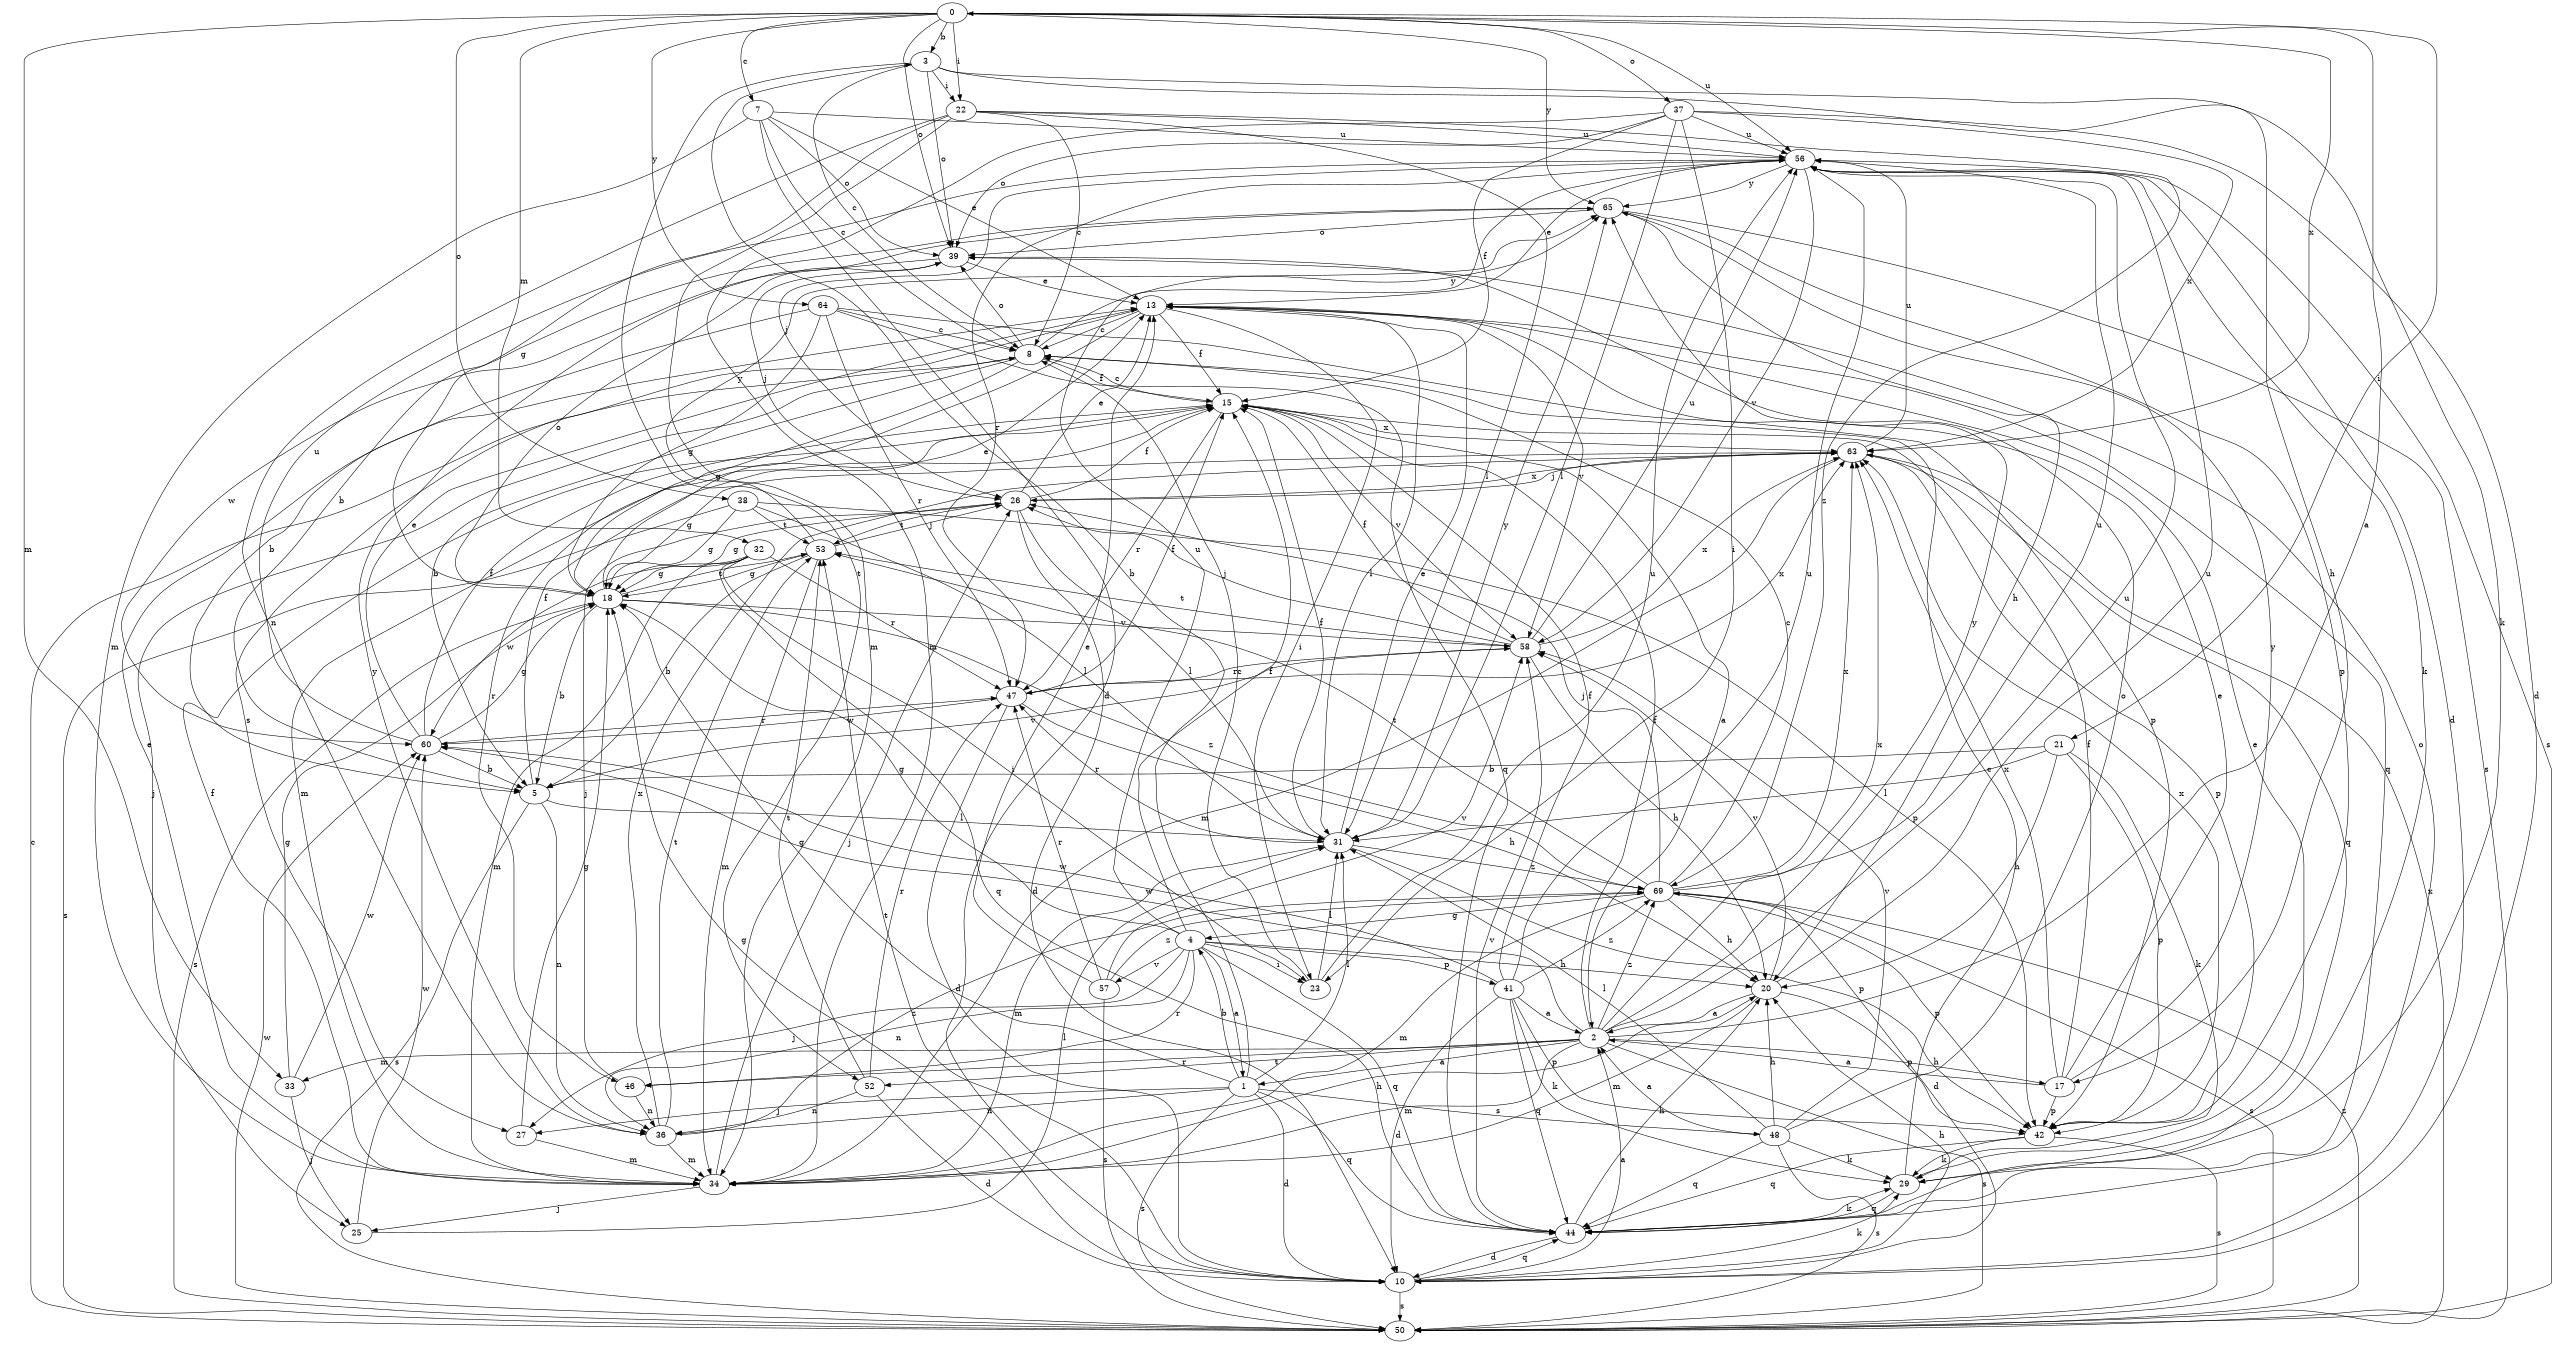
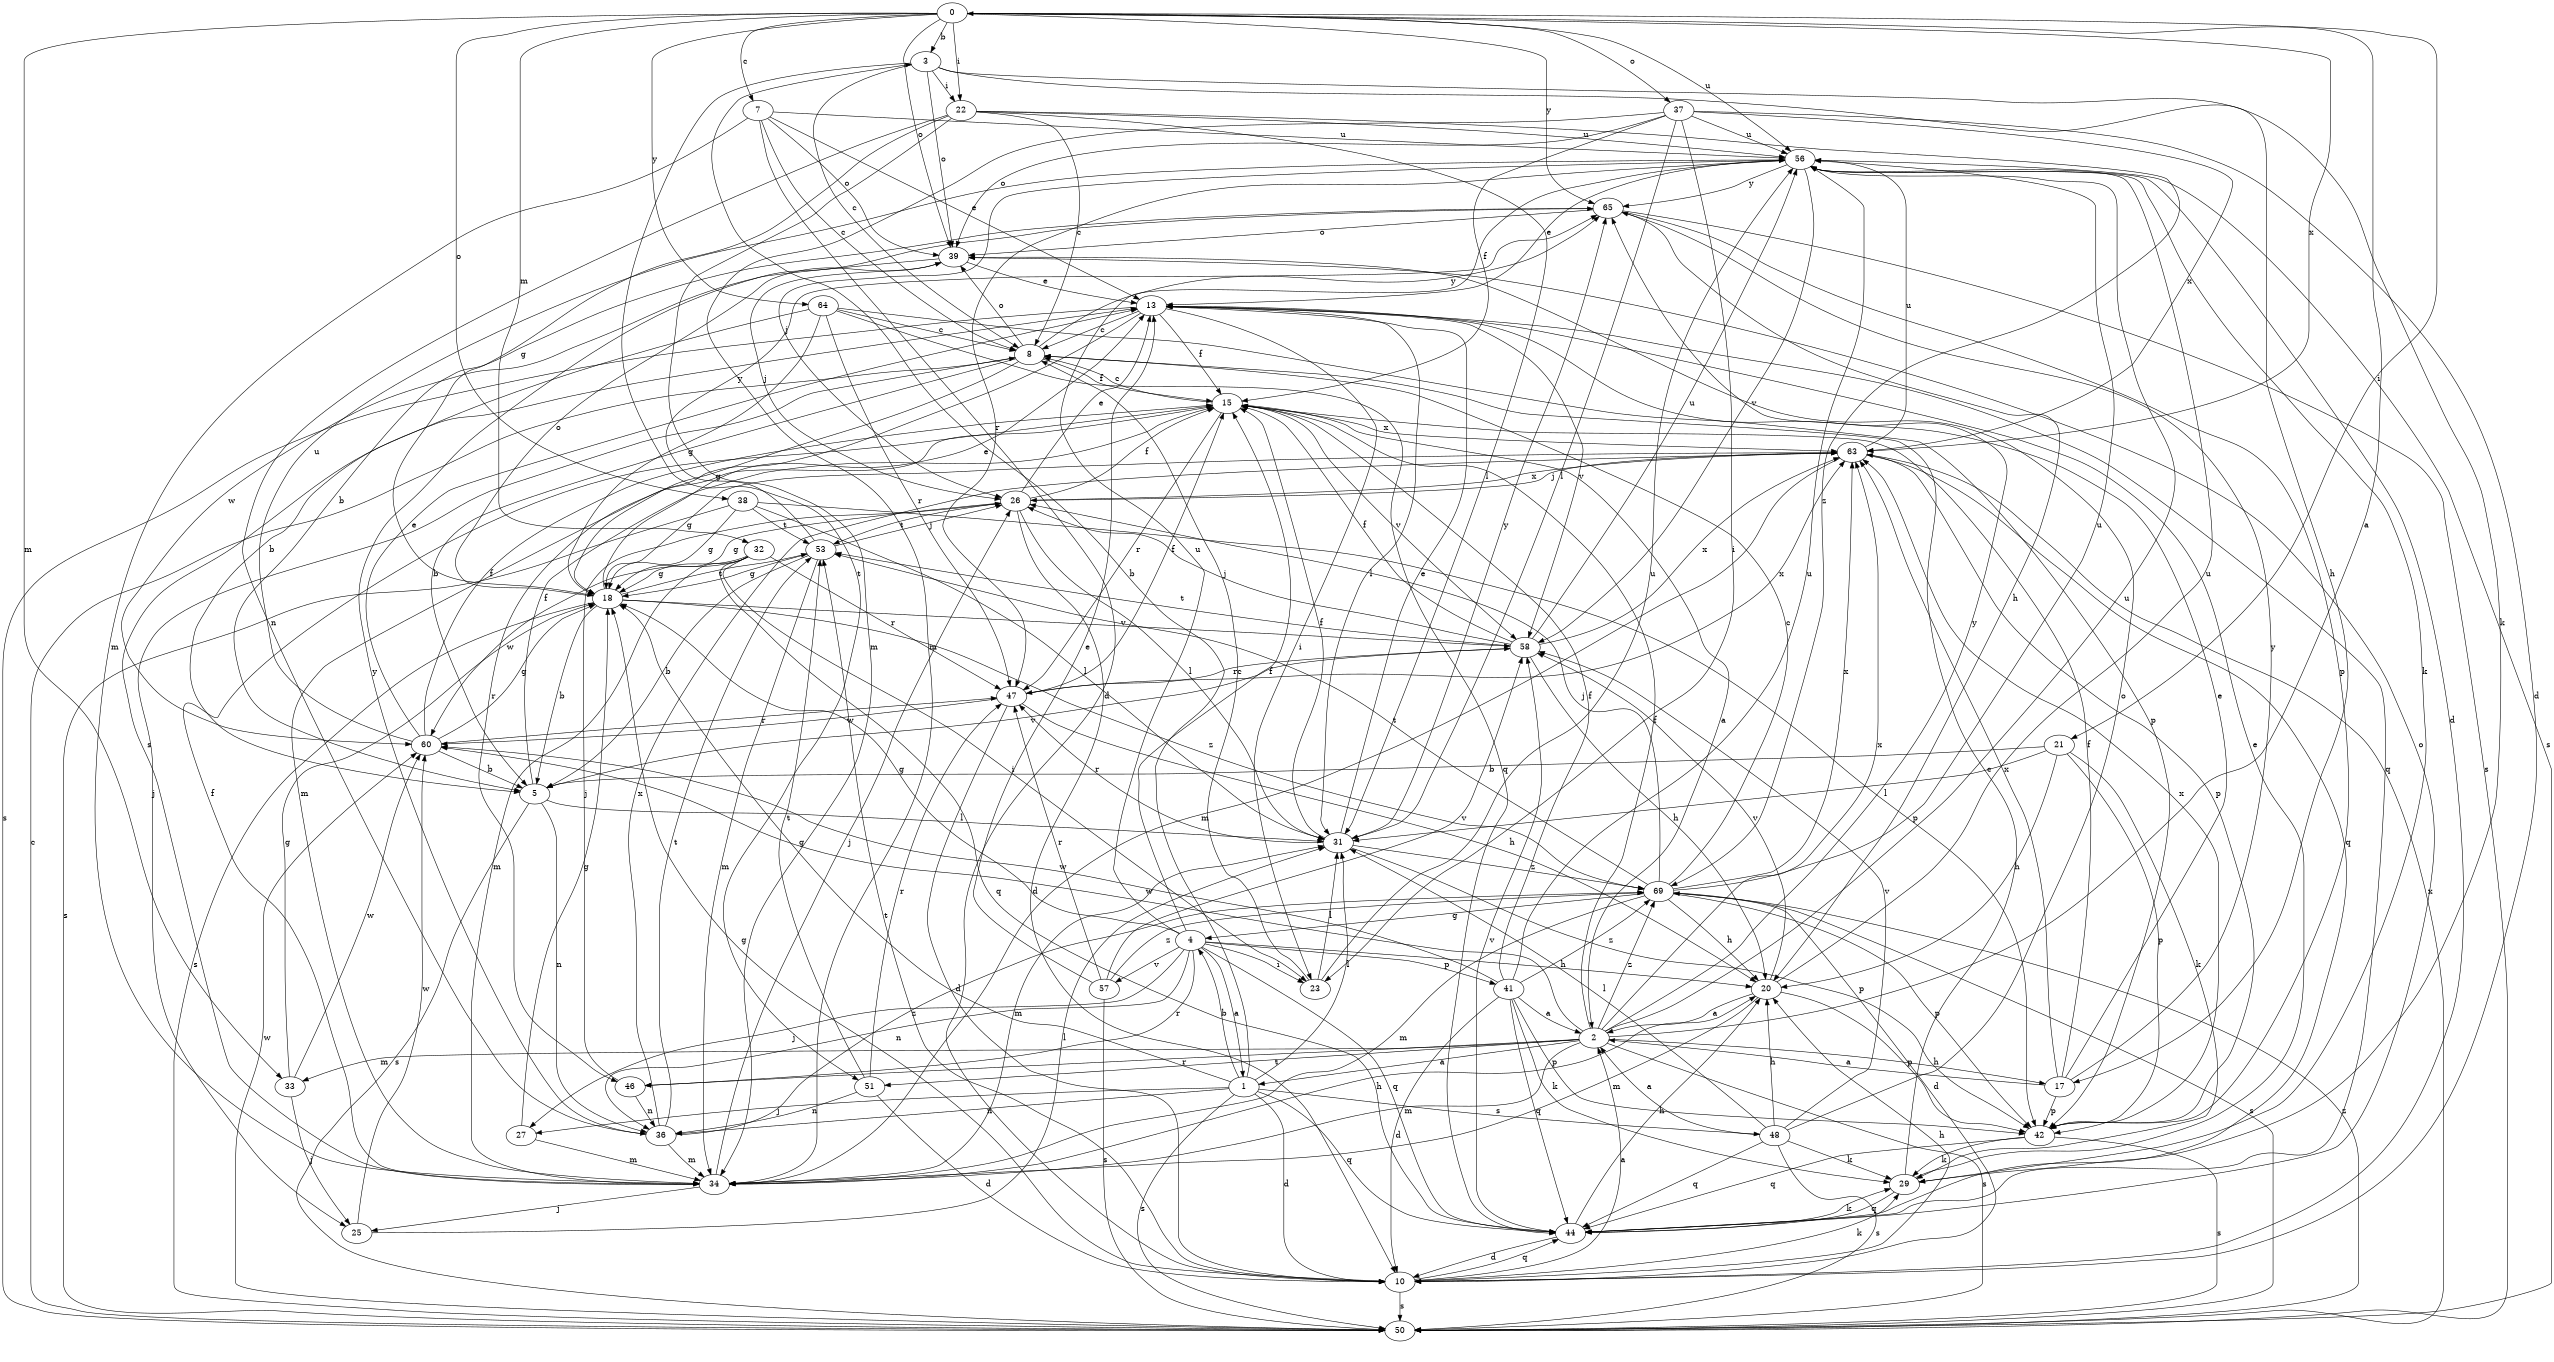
edge "13" -> "27": now "13" -> "50"
edge "34" -> "13": label "e" -> "s"
node "52": label "52" -> "51"
